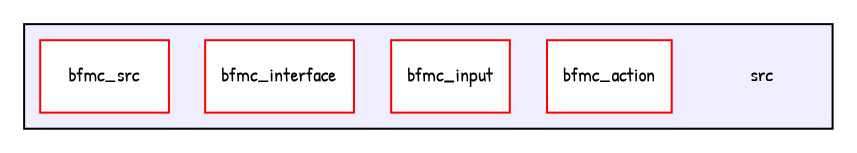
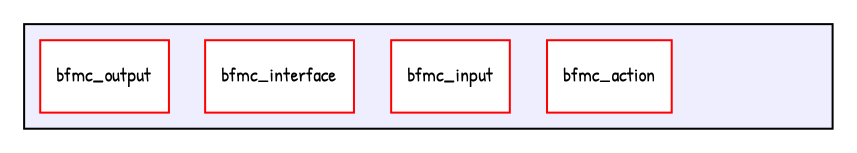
node "bfmc_src": label "bfmc_src" -> "bfmc_output"
node "src": removed
